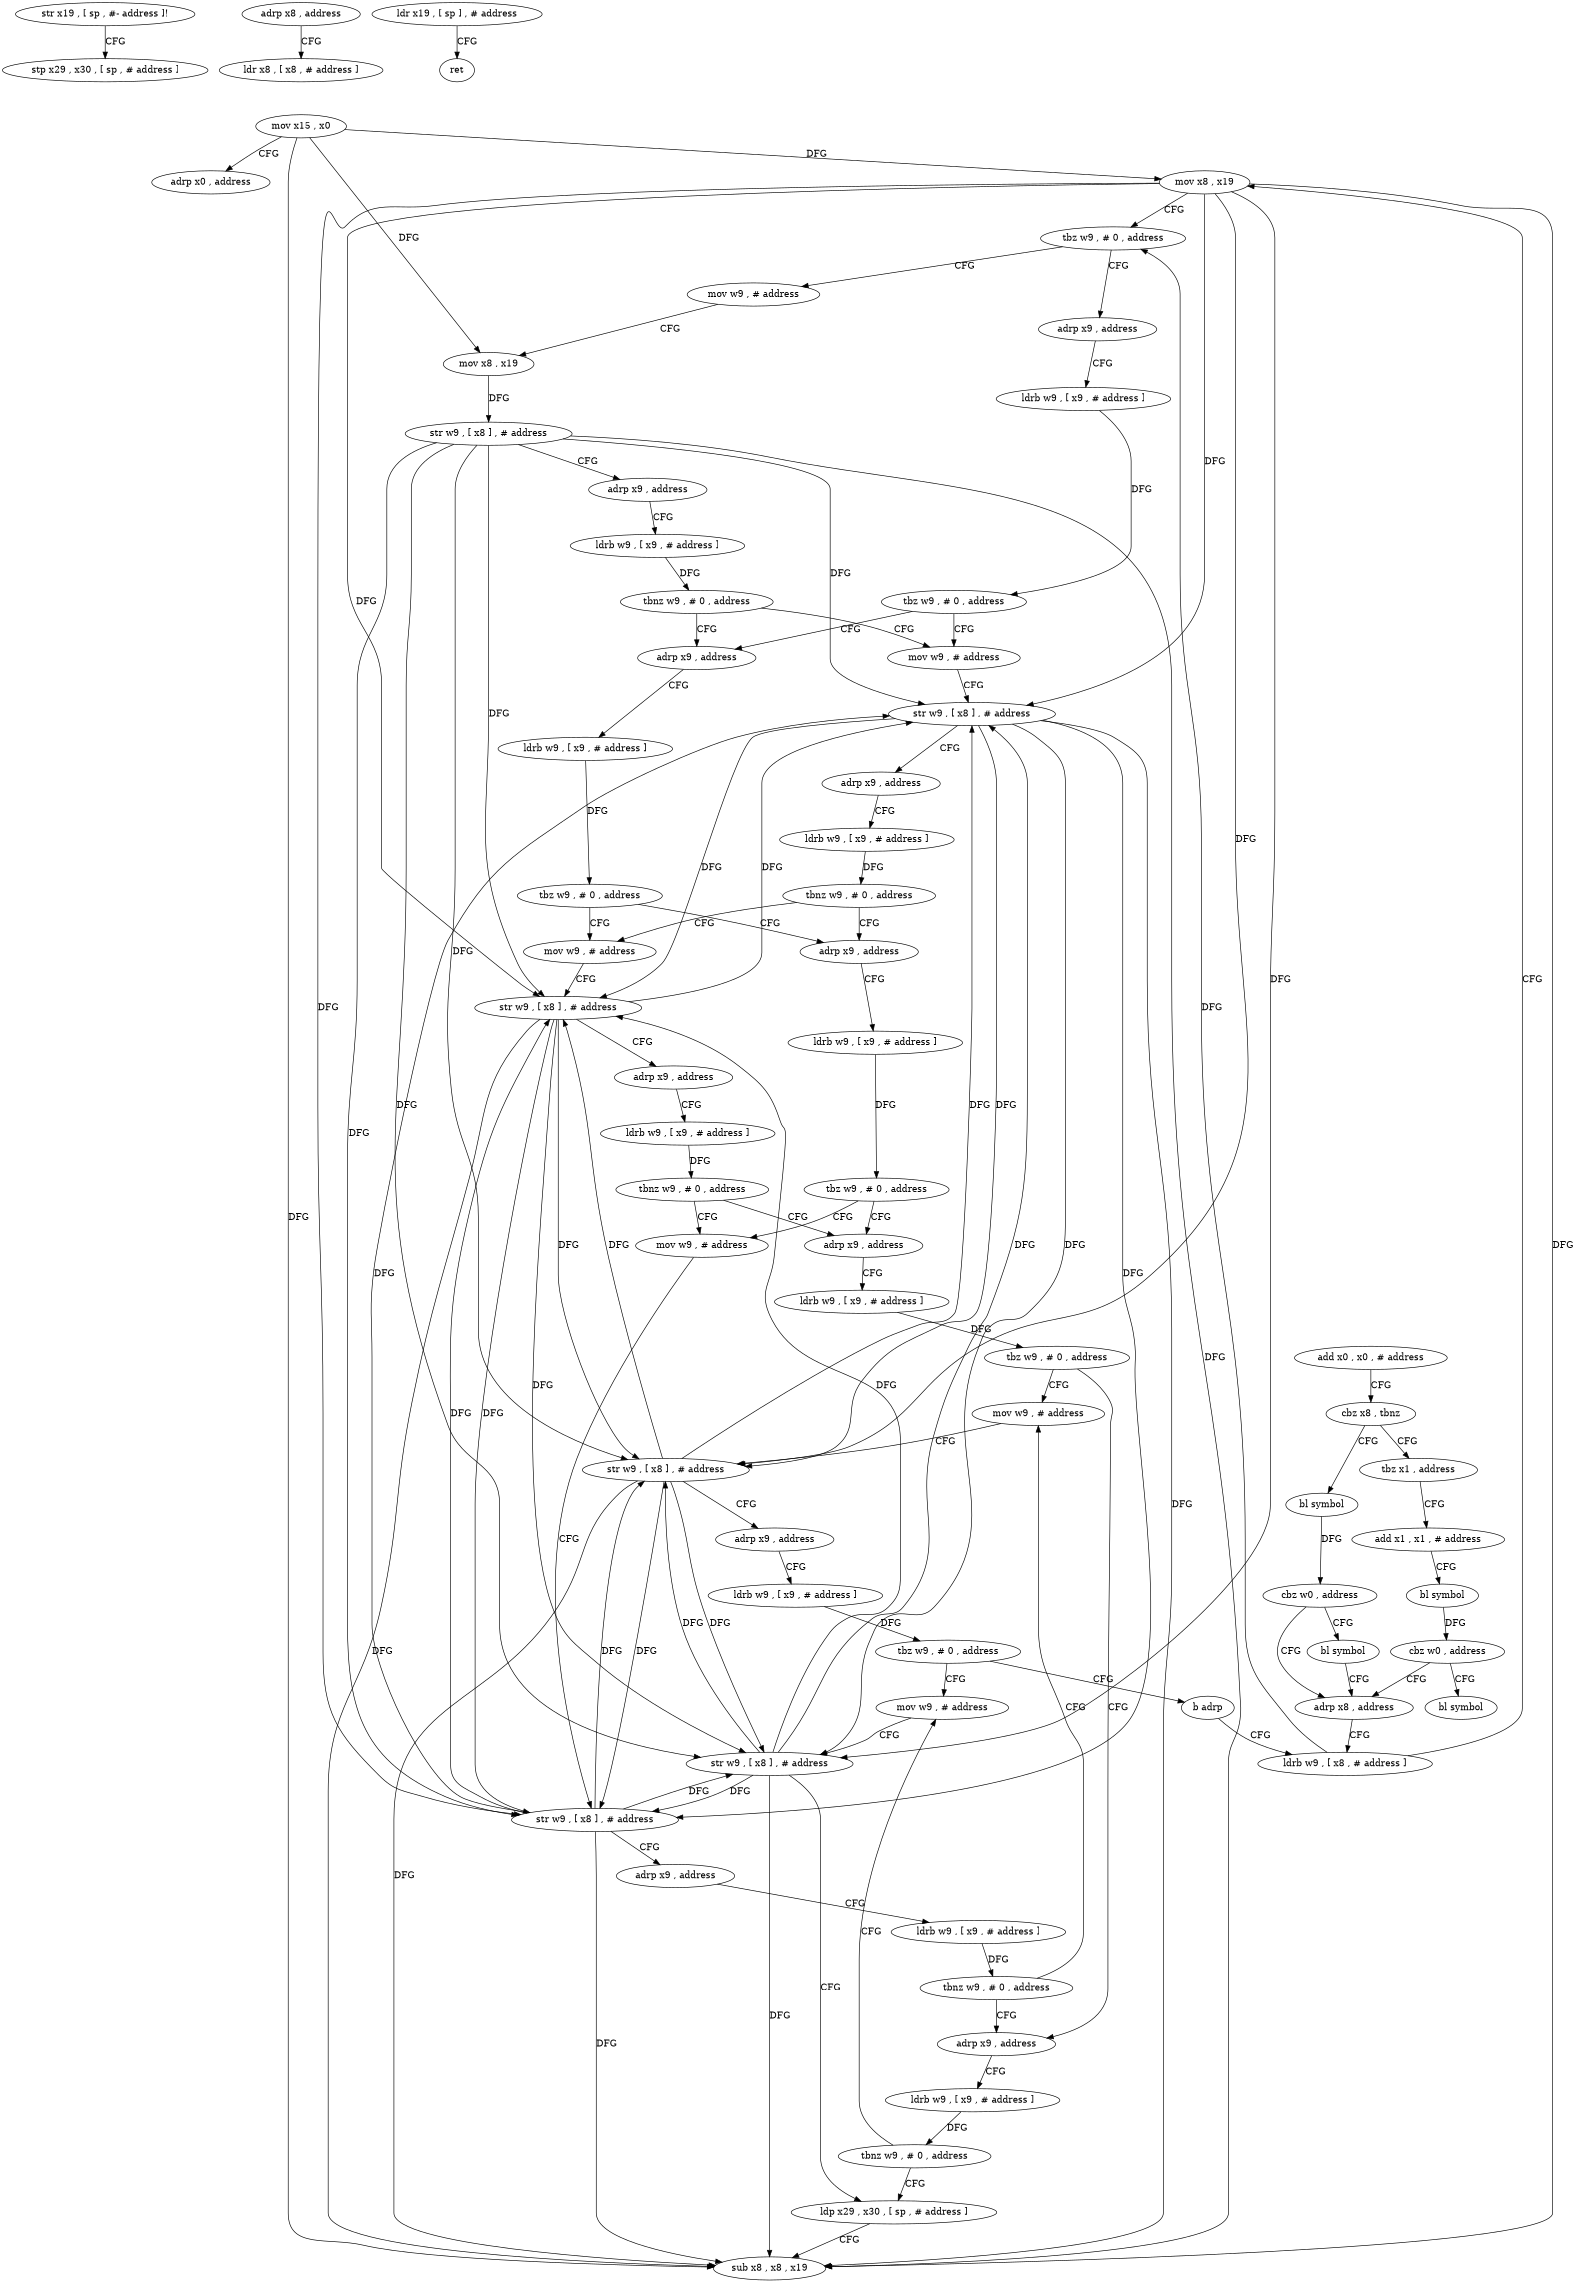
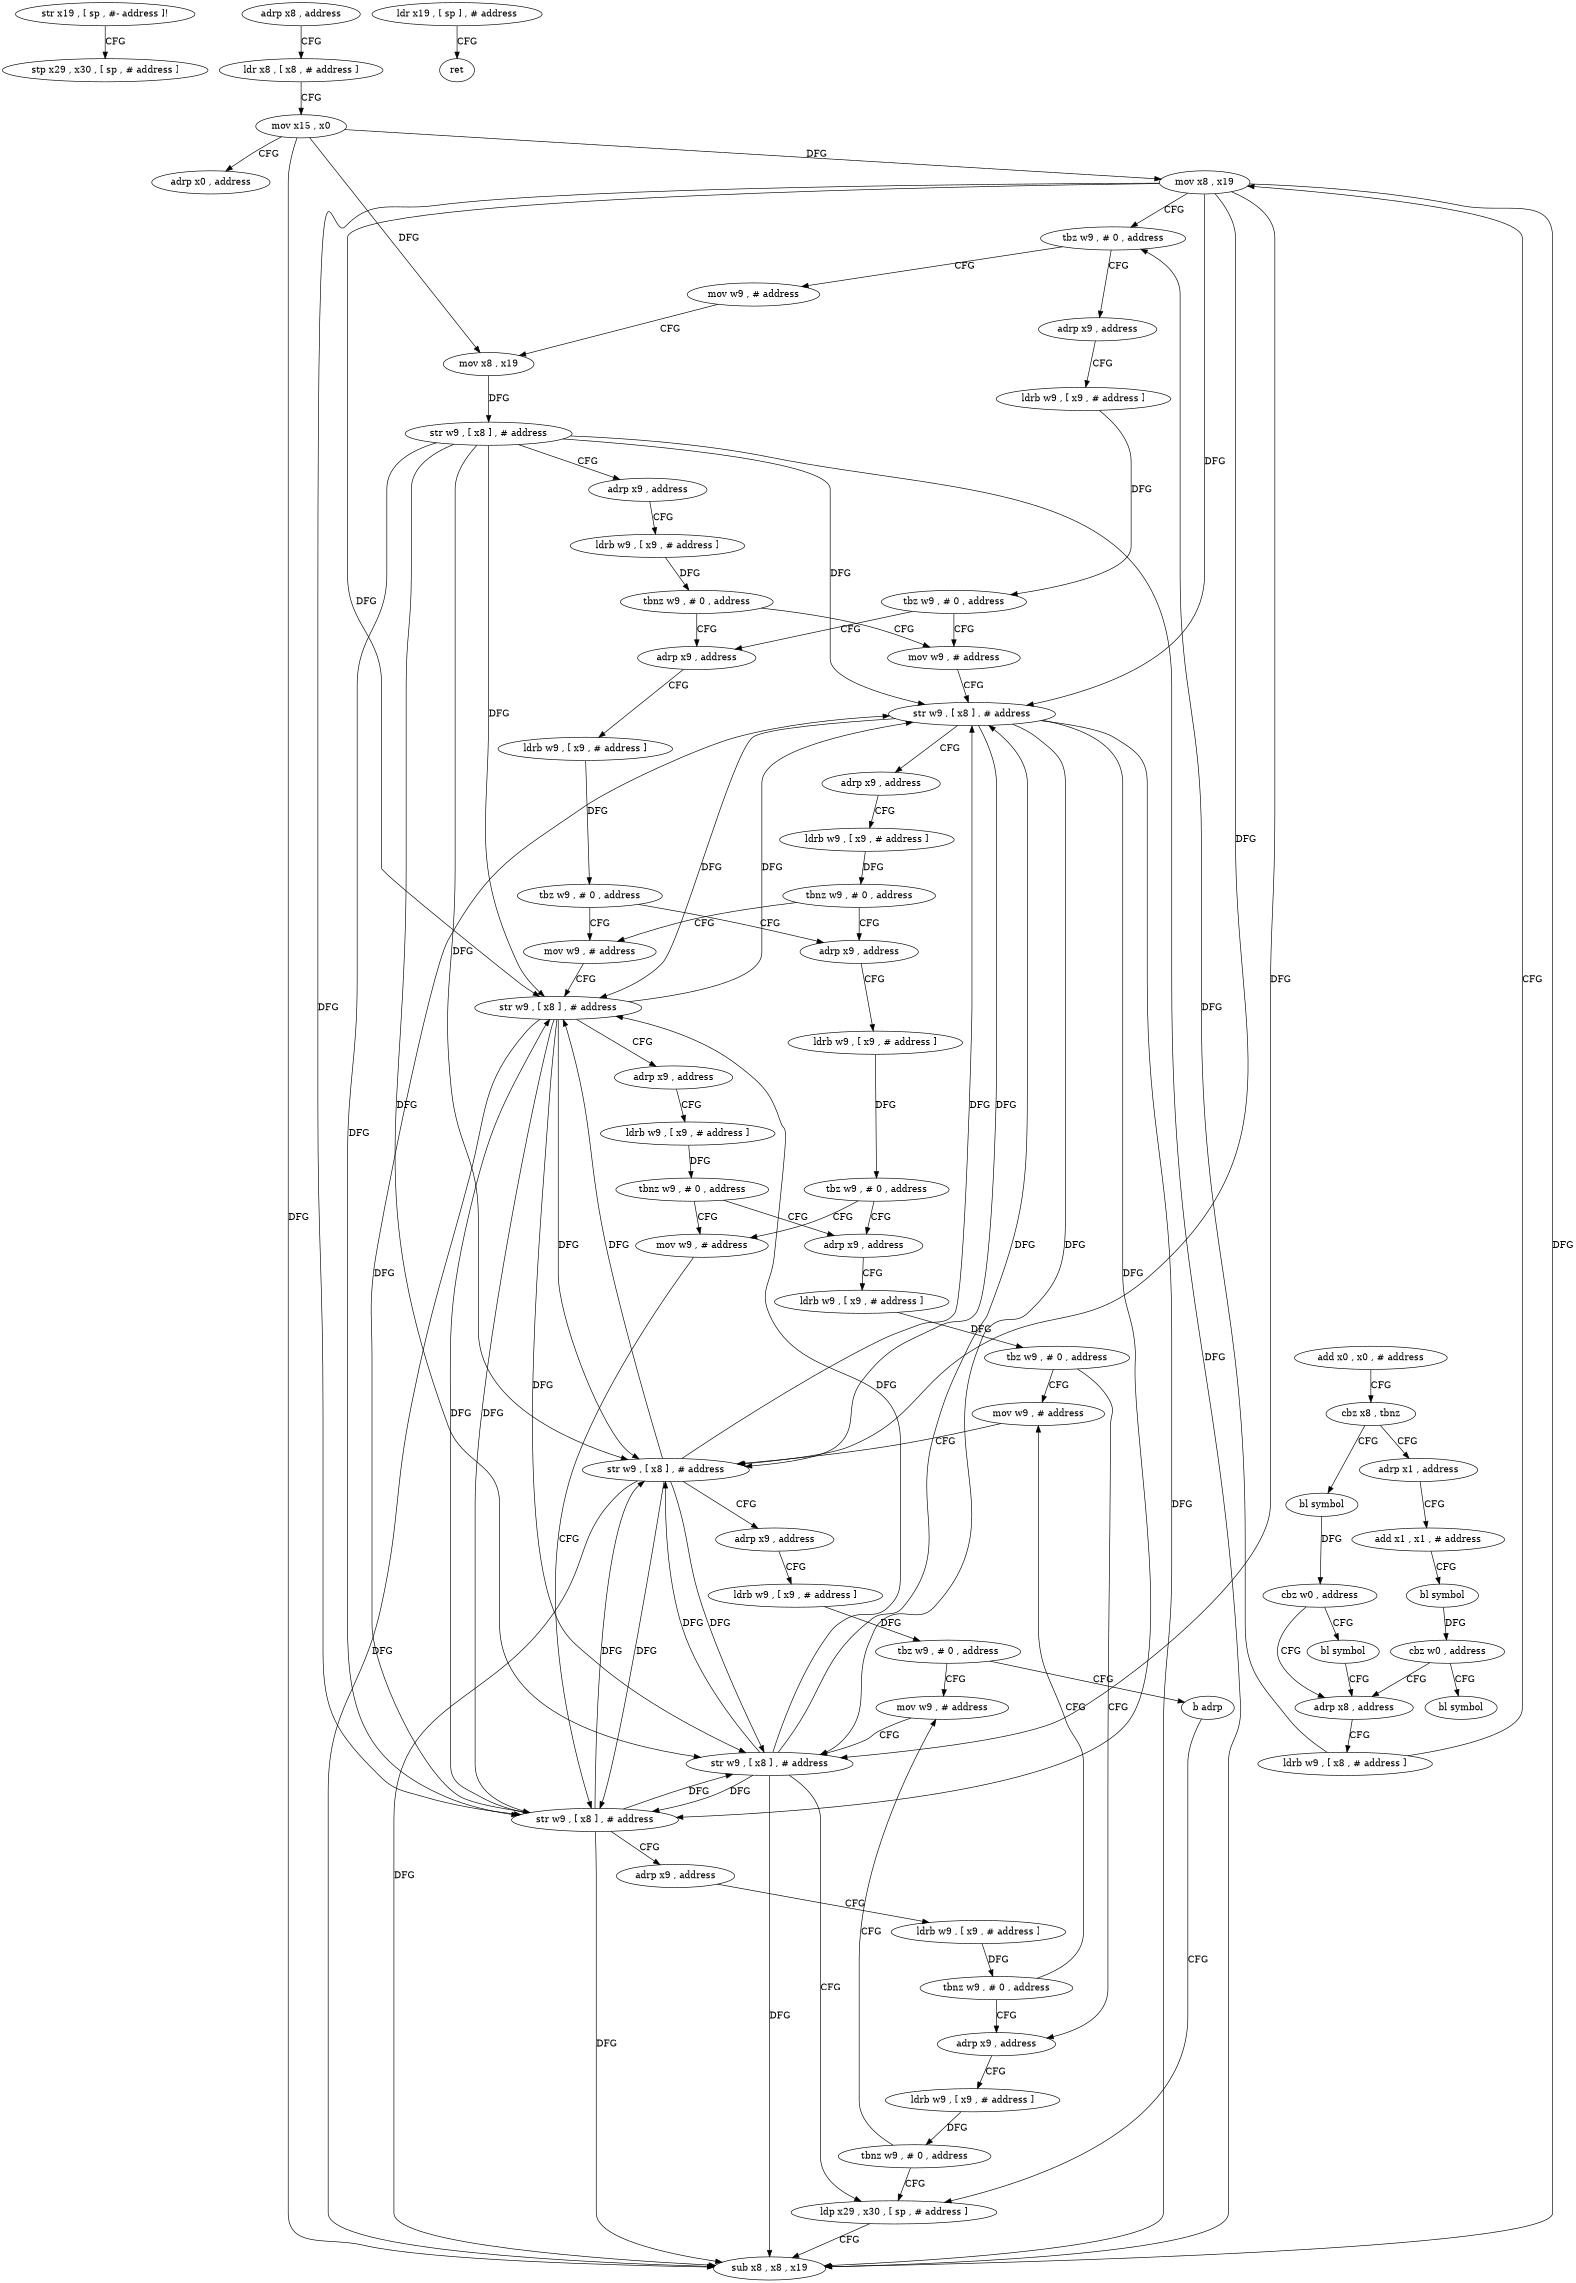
edge "ldr x8 , [ x8 , # address ]" -> "mov x15 , x0": added, label "CFG"
node "tbz x1 , address": label "tbz x1 , address" -> "adrp x1 , address"
edge "b adrp" -> "ldrb w9 , [ x8 , # address ]": now "b adrp" -> "ldp x29 , x30 , [ sp , # address ]"
